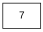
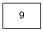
node "7": label "7" -> "9"
